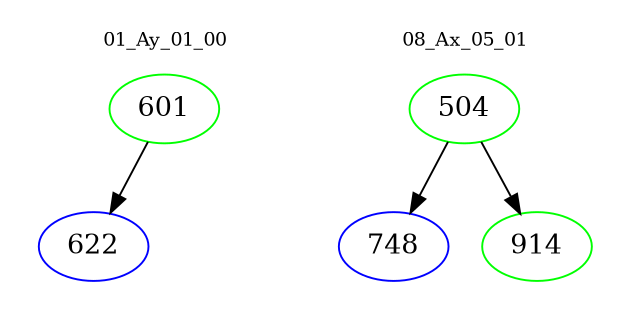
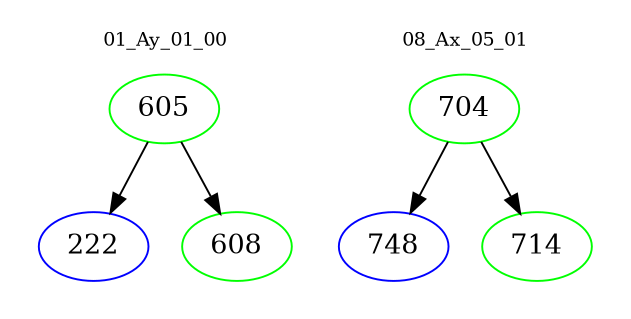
node "601": label "601" -> "605"
node "504": label "504" -> "704"
node "622": label "622" -> "222"
node "608": added
node "914": label "914" -> "714"
